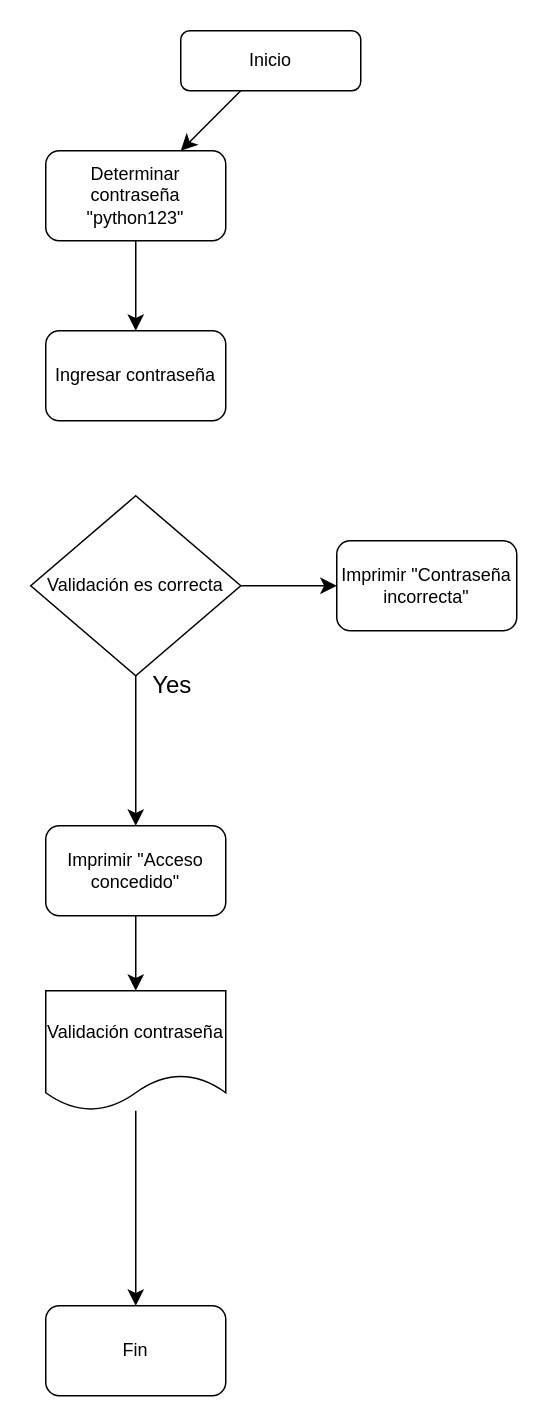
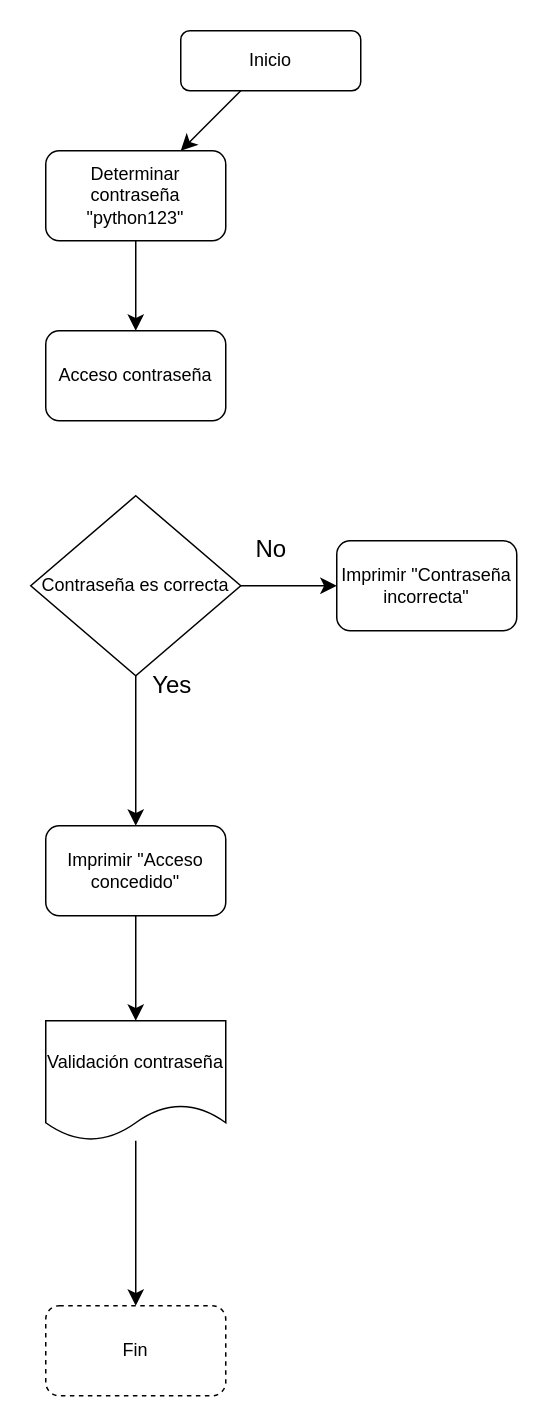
node "Ingresar contraseña": label "Ingresar contraseña" -> "Acceso contraseña"
node "No": added
node "Validación es correcta": label "Validación es correcta" -> "Contraseña es correcta"
node "Validación contraseña": moved (136, 1051) -> (136, 1081)
node "Fin": style solid -> dashed
